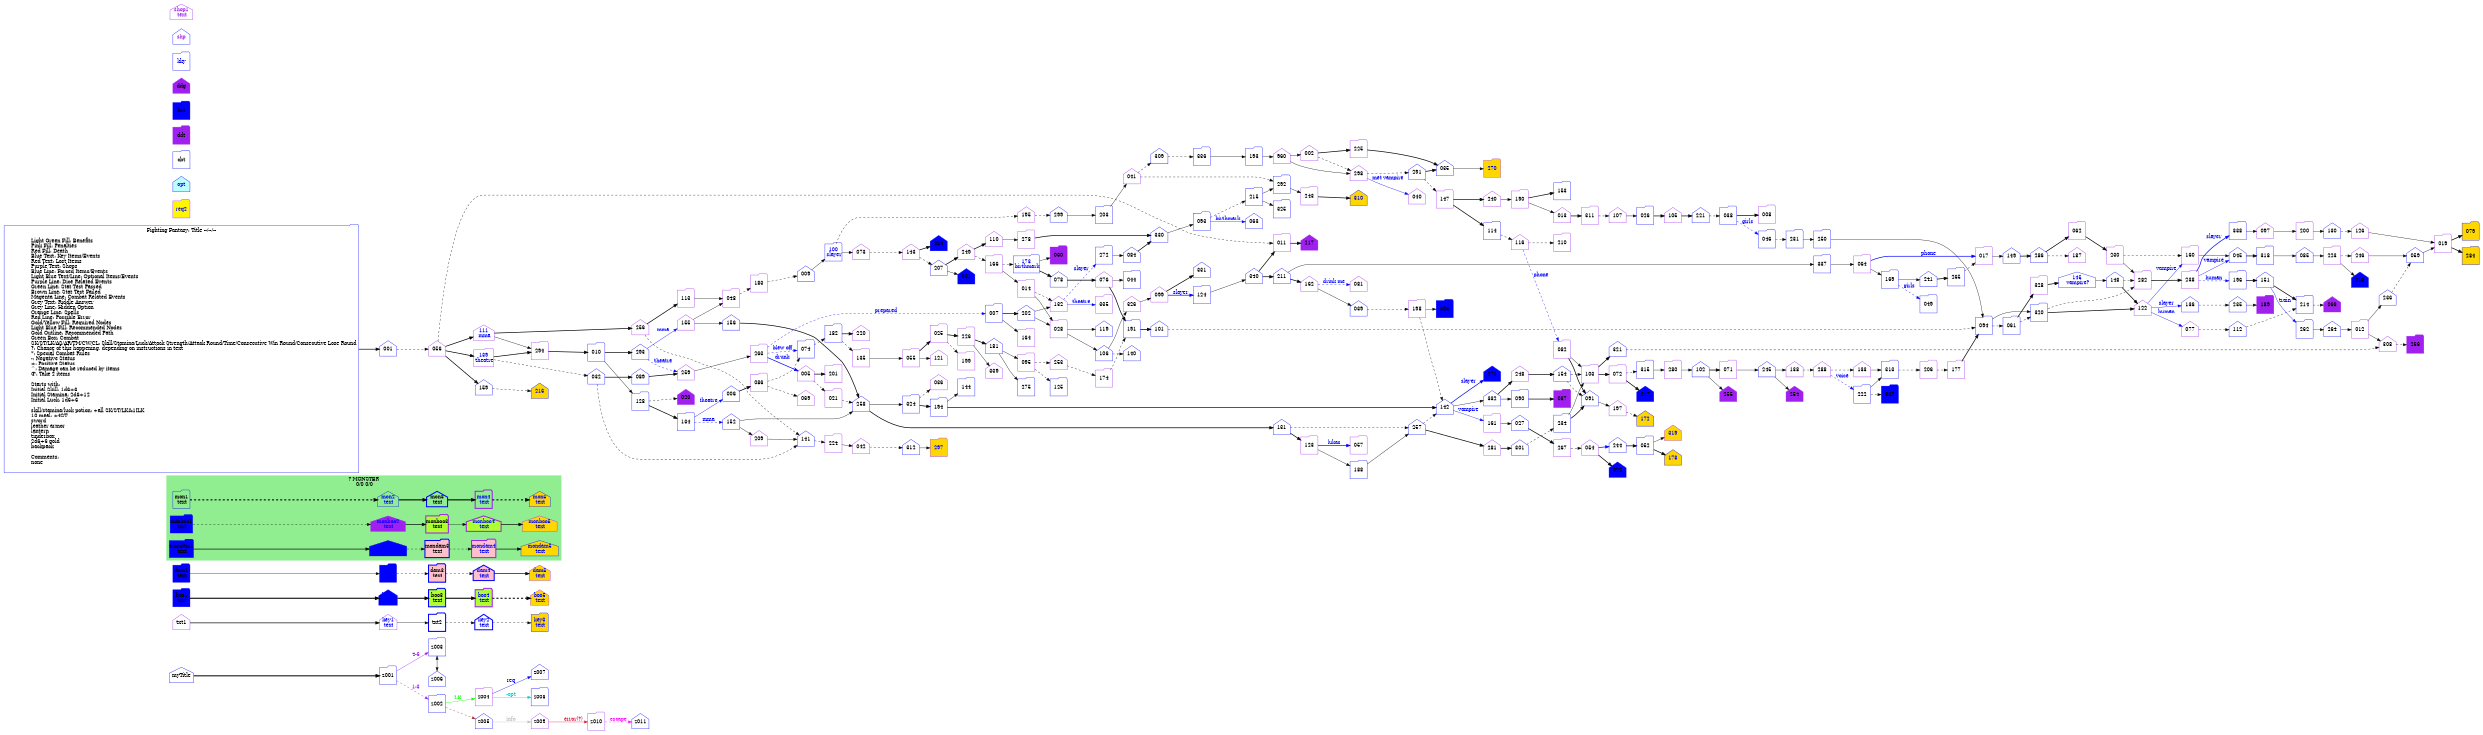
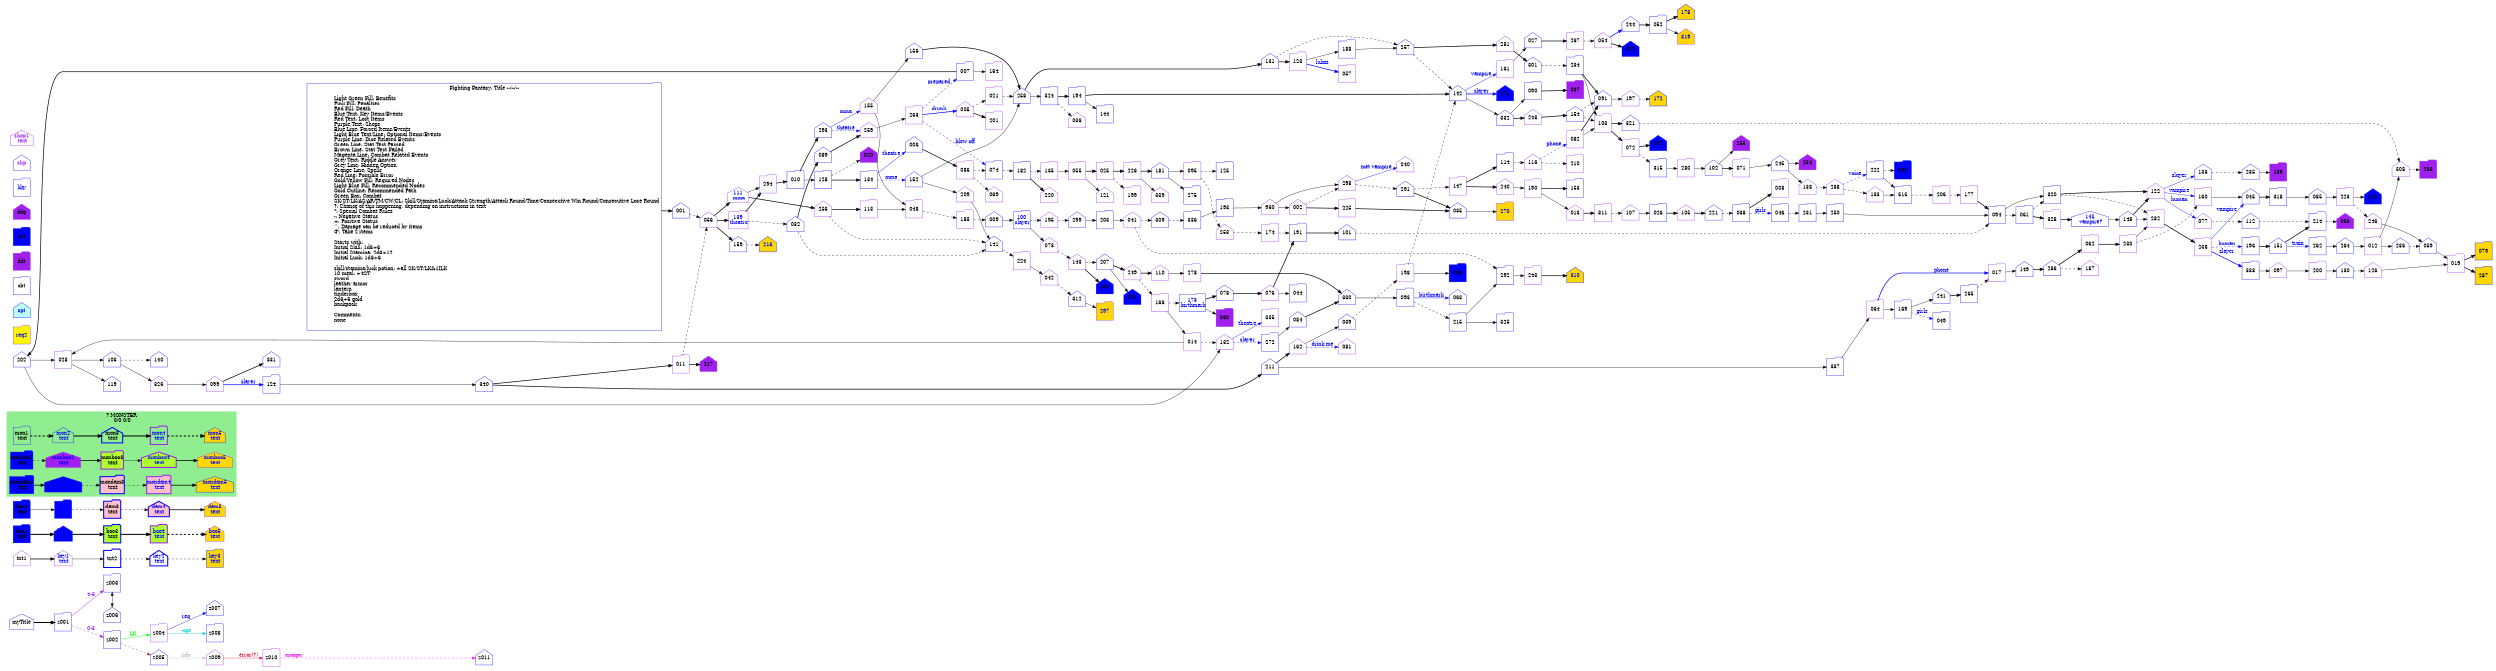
edge "056" -> "011": reversed
node "284": label "284" -> "287"
edge "z001" -> "z002": label "1-3" -> "0-3"
